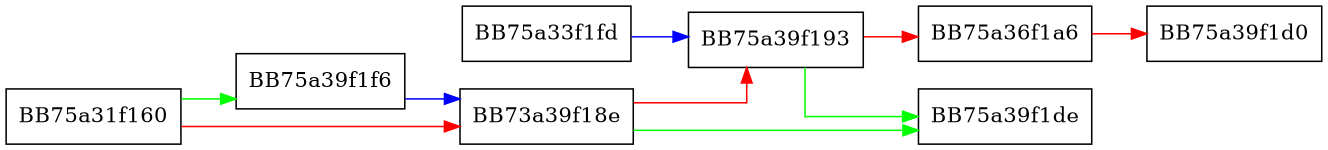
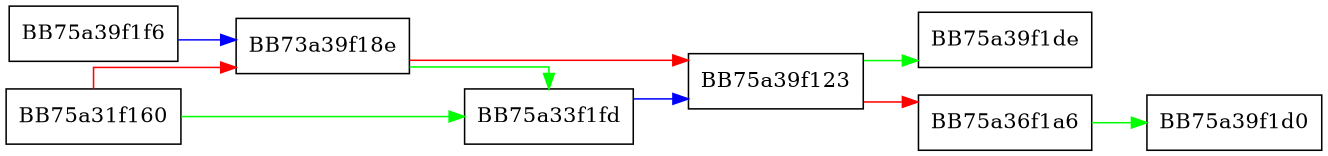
edge "BB75a36f1a6" -> "BB75a39f1d0": color red -> green
node "BB75a39f193": label "BB75a39f193" -> "BB75a39f123"
edge "BB75a31f160" -> "BB75a39f1f6": now "BB75a31f160" -> "BB75a33f1fd"
edge "BB73a39f18e" -> "BB75a39f1de": now "BB73a39f18e" -> "BB75a33f1fd"
